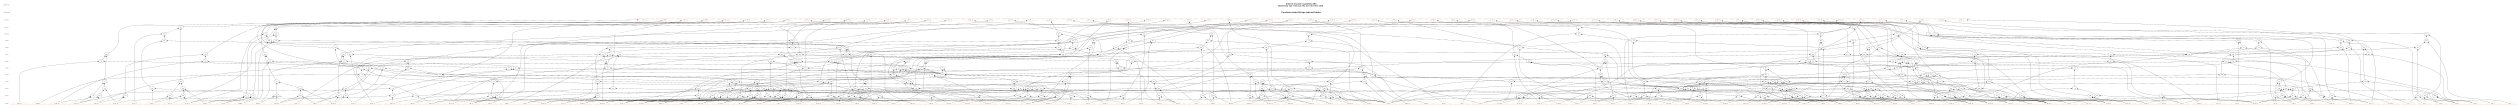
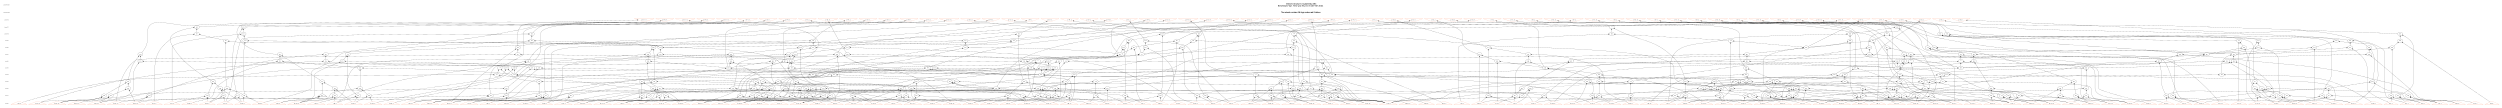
node "pv76_5_": removed
